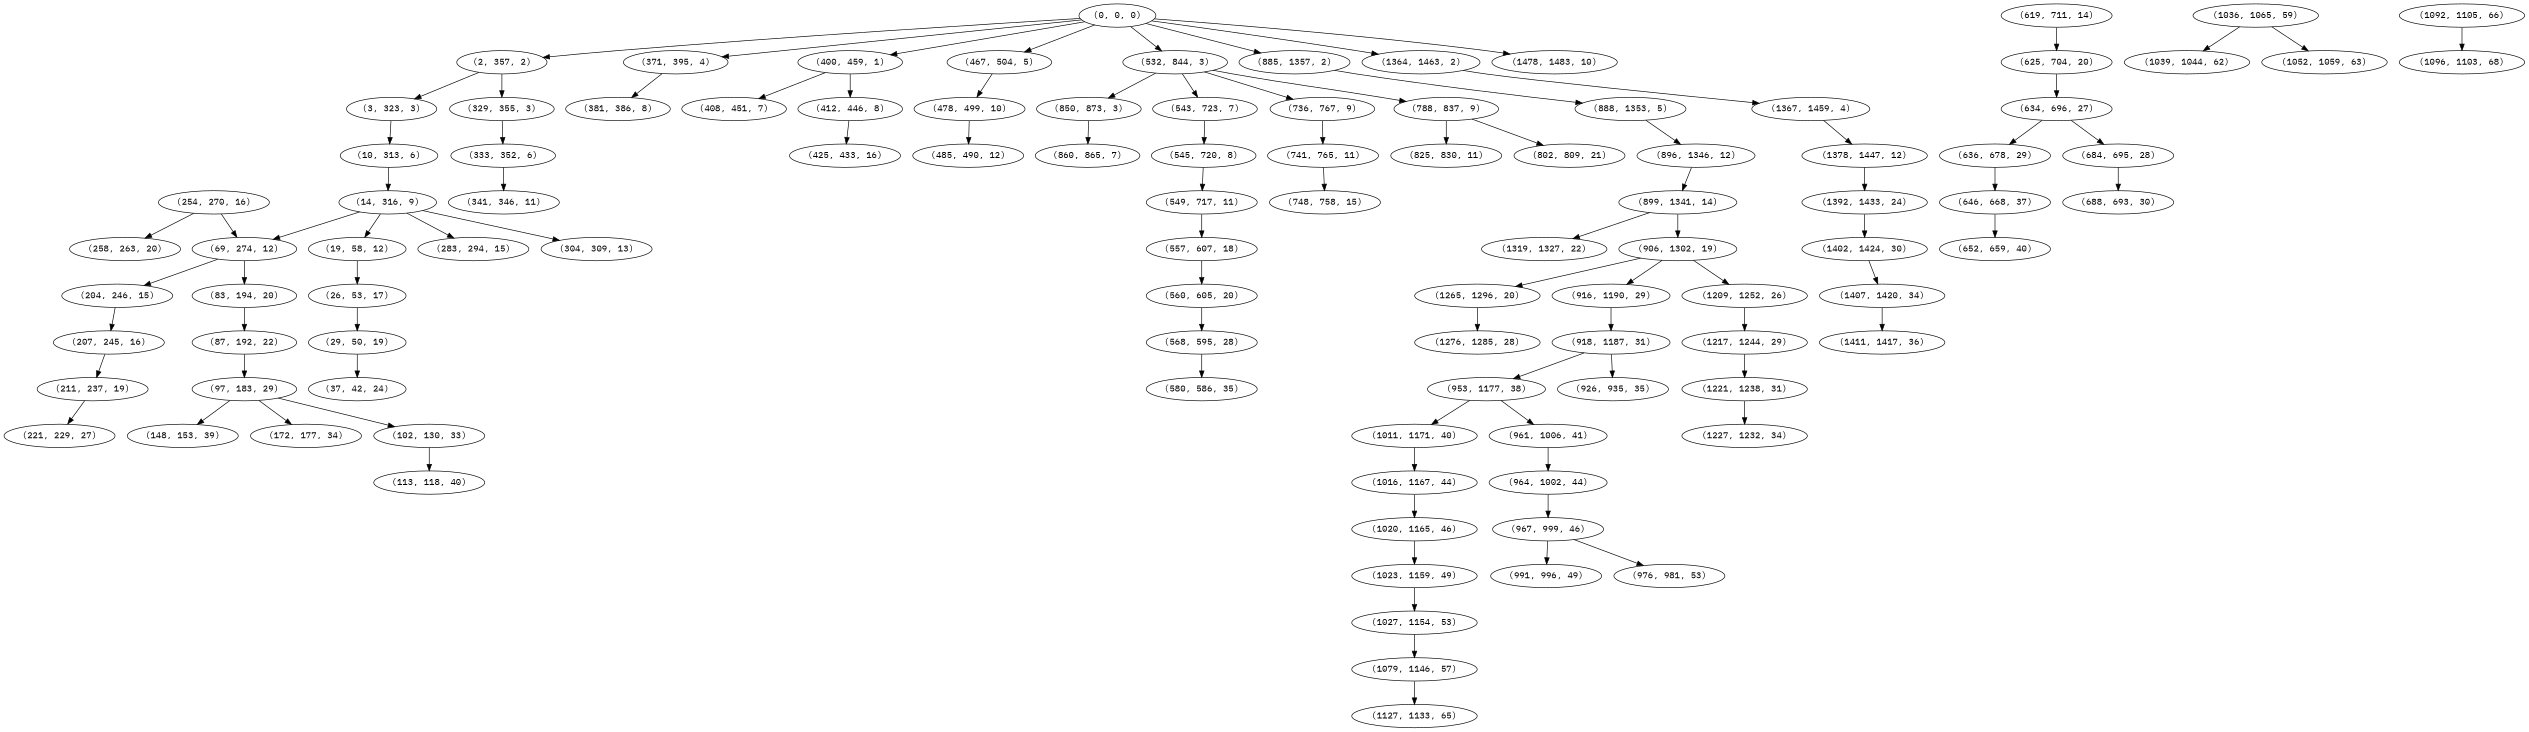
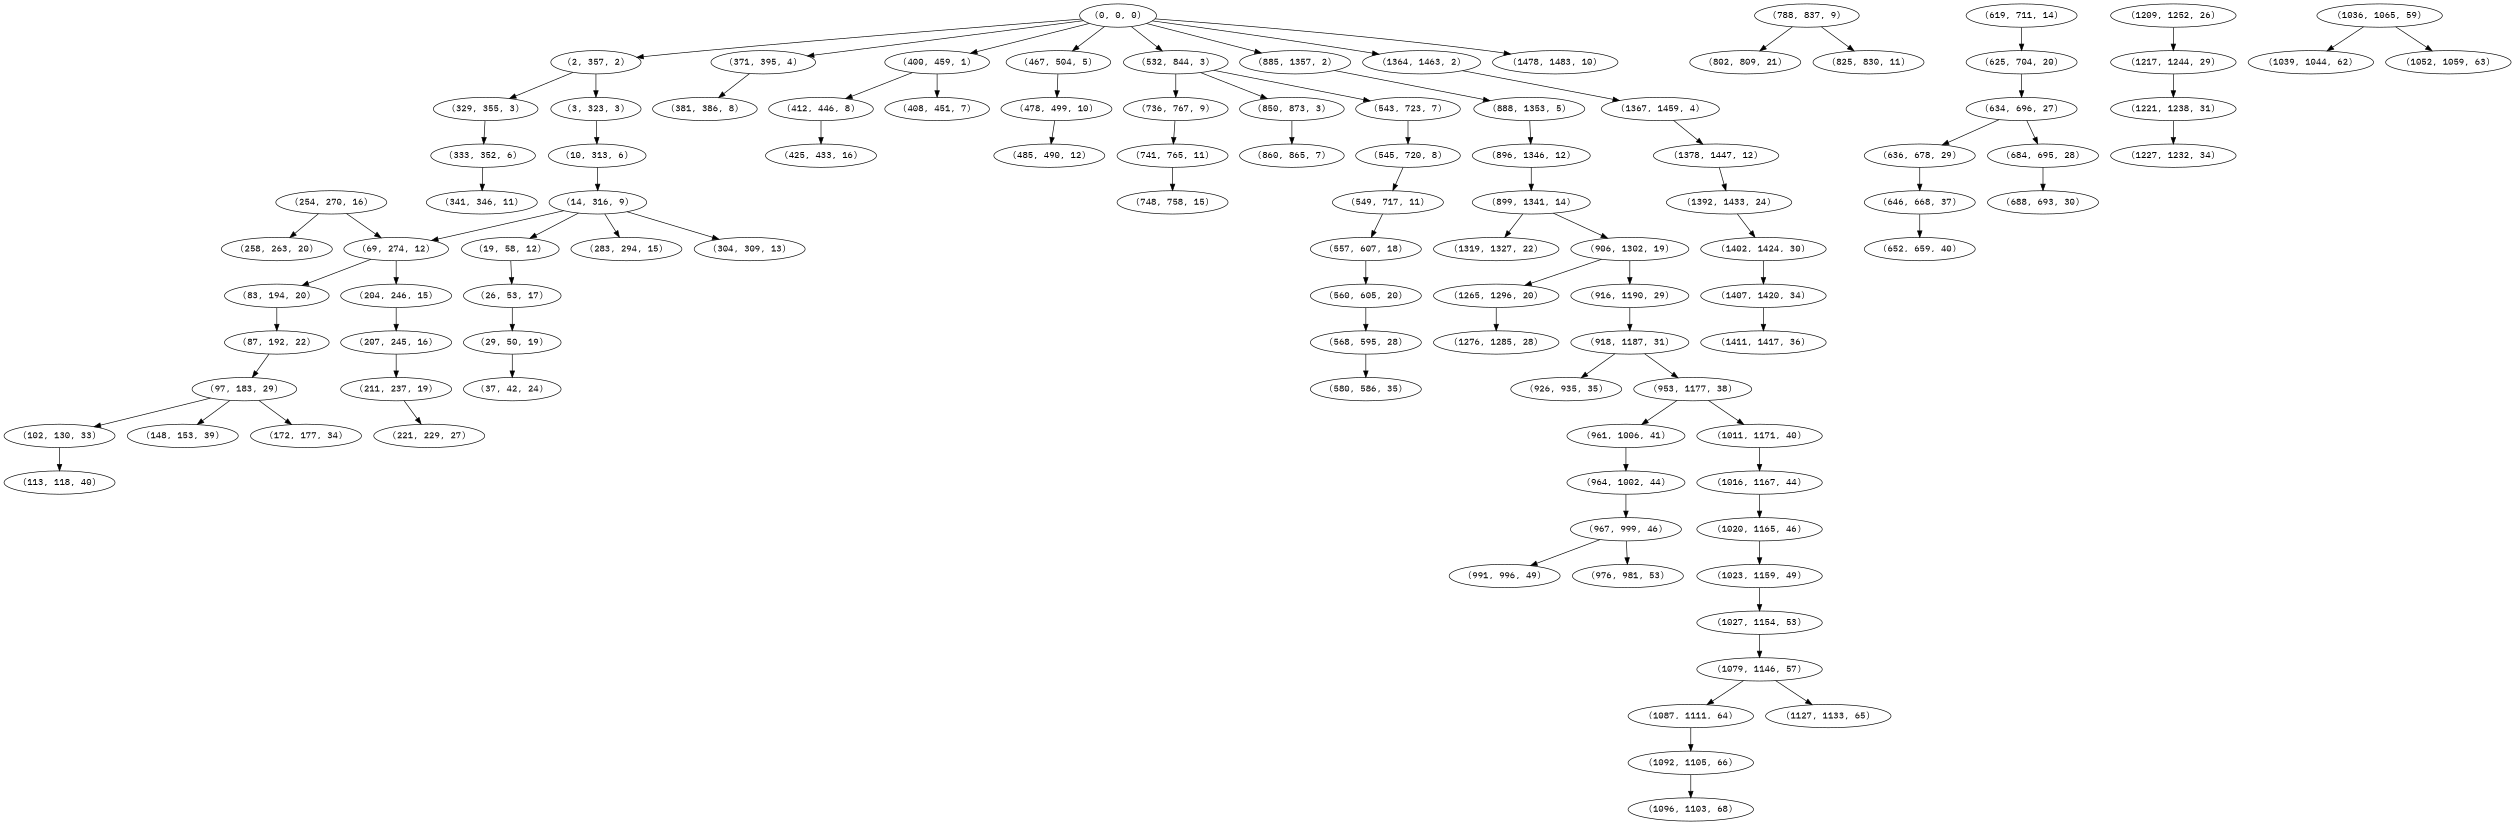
edge "(532, 844, 3)" -> "(788, 837, 9)": removed
edge "(906, 1302, 19)" -> "(1209, 1252, 26)": removed
node "(1087, 1111, 64)": added
